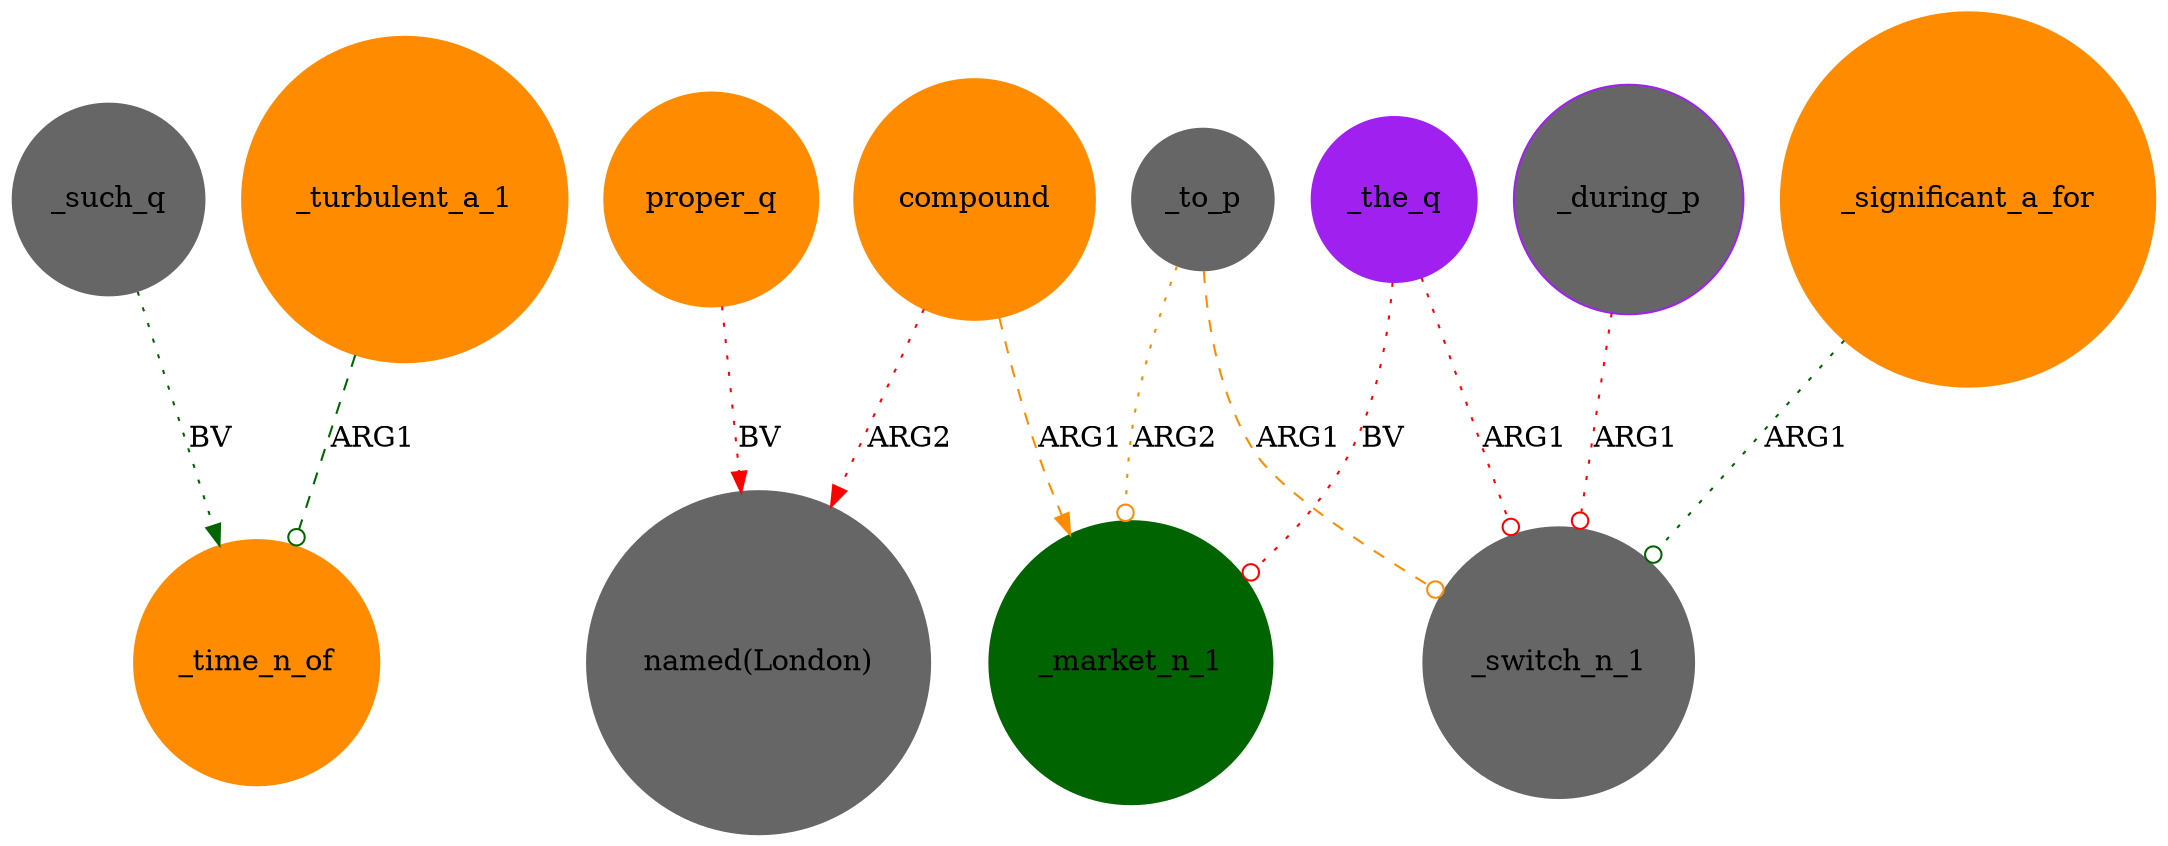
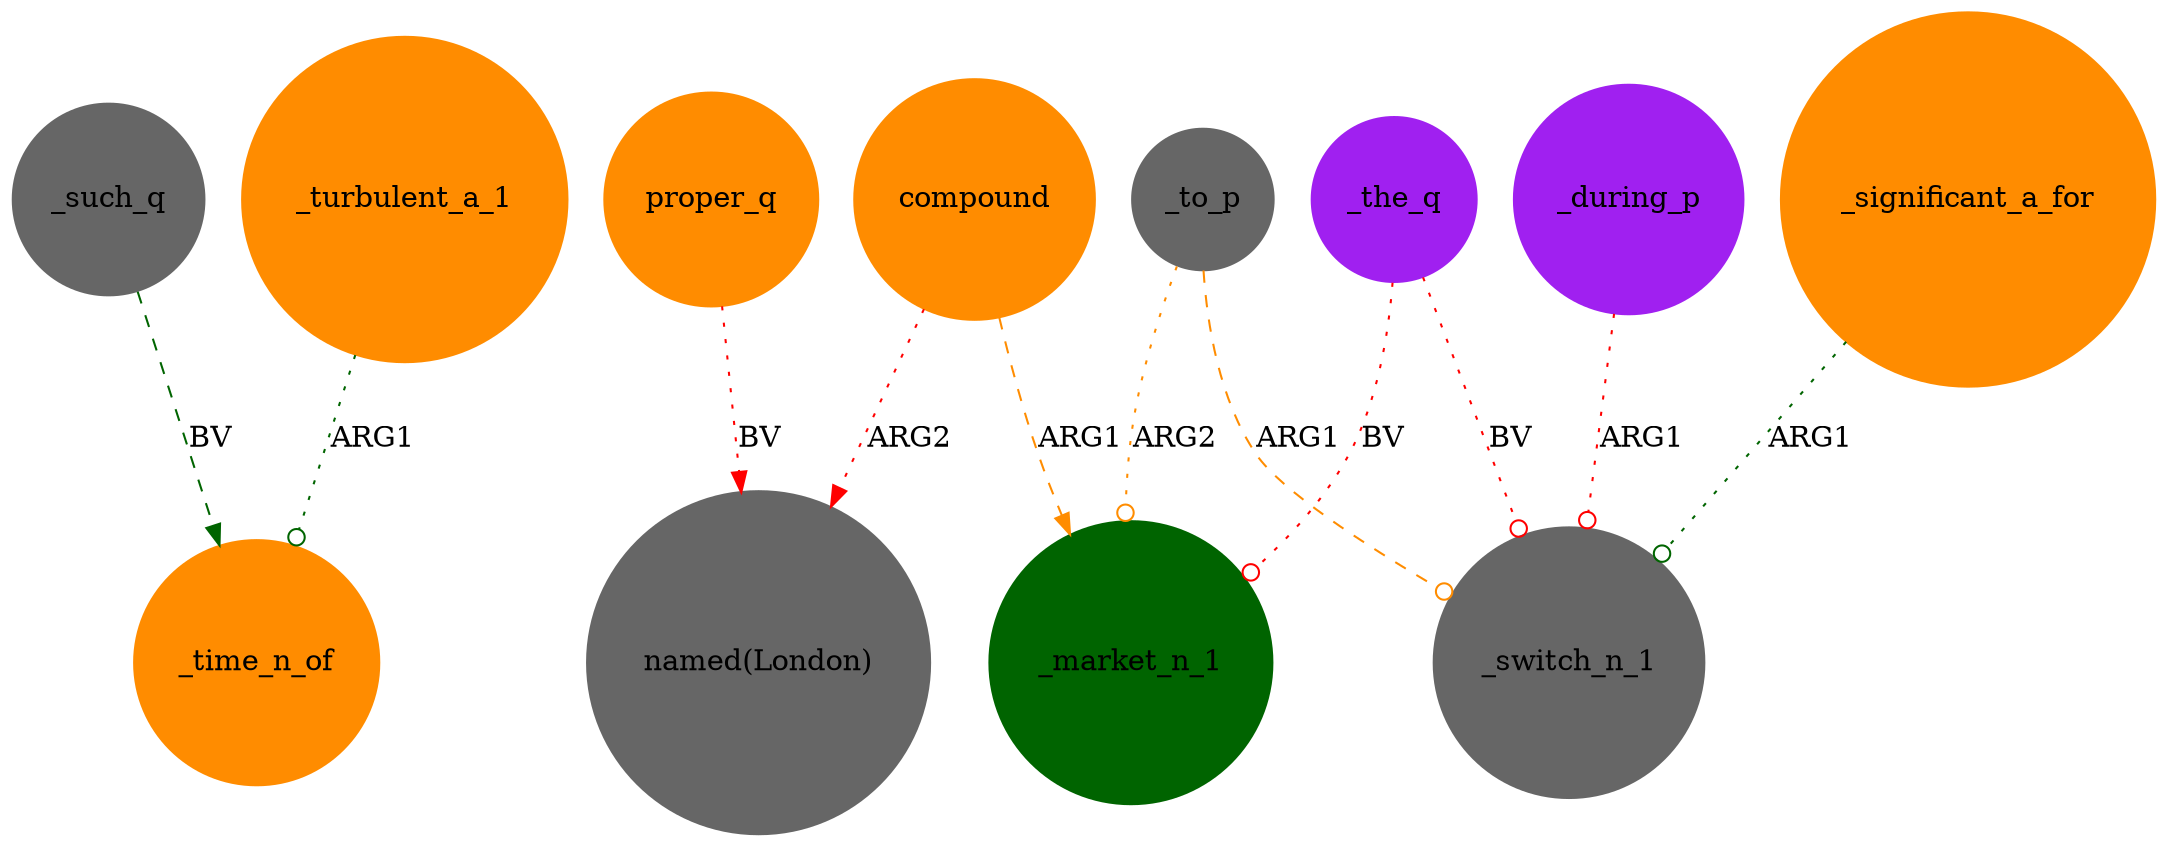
node "_during_p": fillcolor gray40 -> purple
edge "_such_q" -> "_time_n_of": style dotted -> dashed
edge "_the_q" -> "_switch_n_1": label "ARG1" -> "BV"
edge "_turbulent_a_1" -> "_time_n_of": style dashed -> dotted
